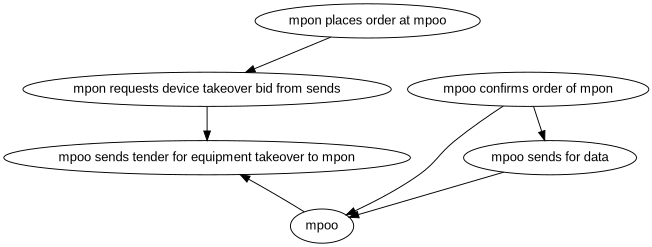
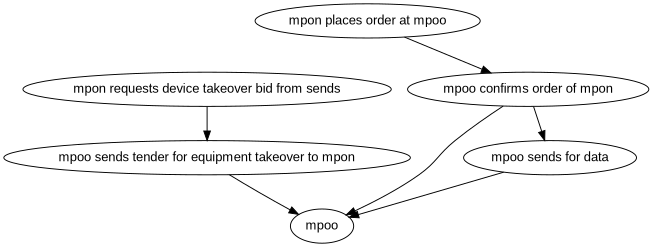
edge "mpon places order at mpoo" -> "mpon requests device takeover bid from sends": now "mpon places order at mpoo" -> "mpoo confirms order of mpon"
edge "mpoo" -> "mpoo sends tender for equipment takeover to mpon": reversed
